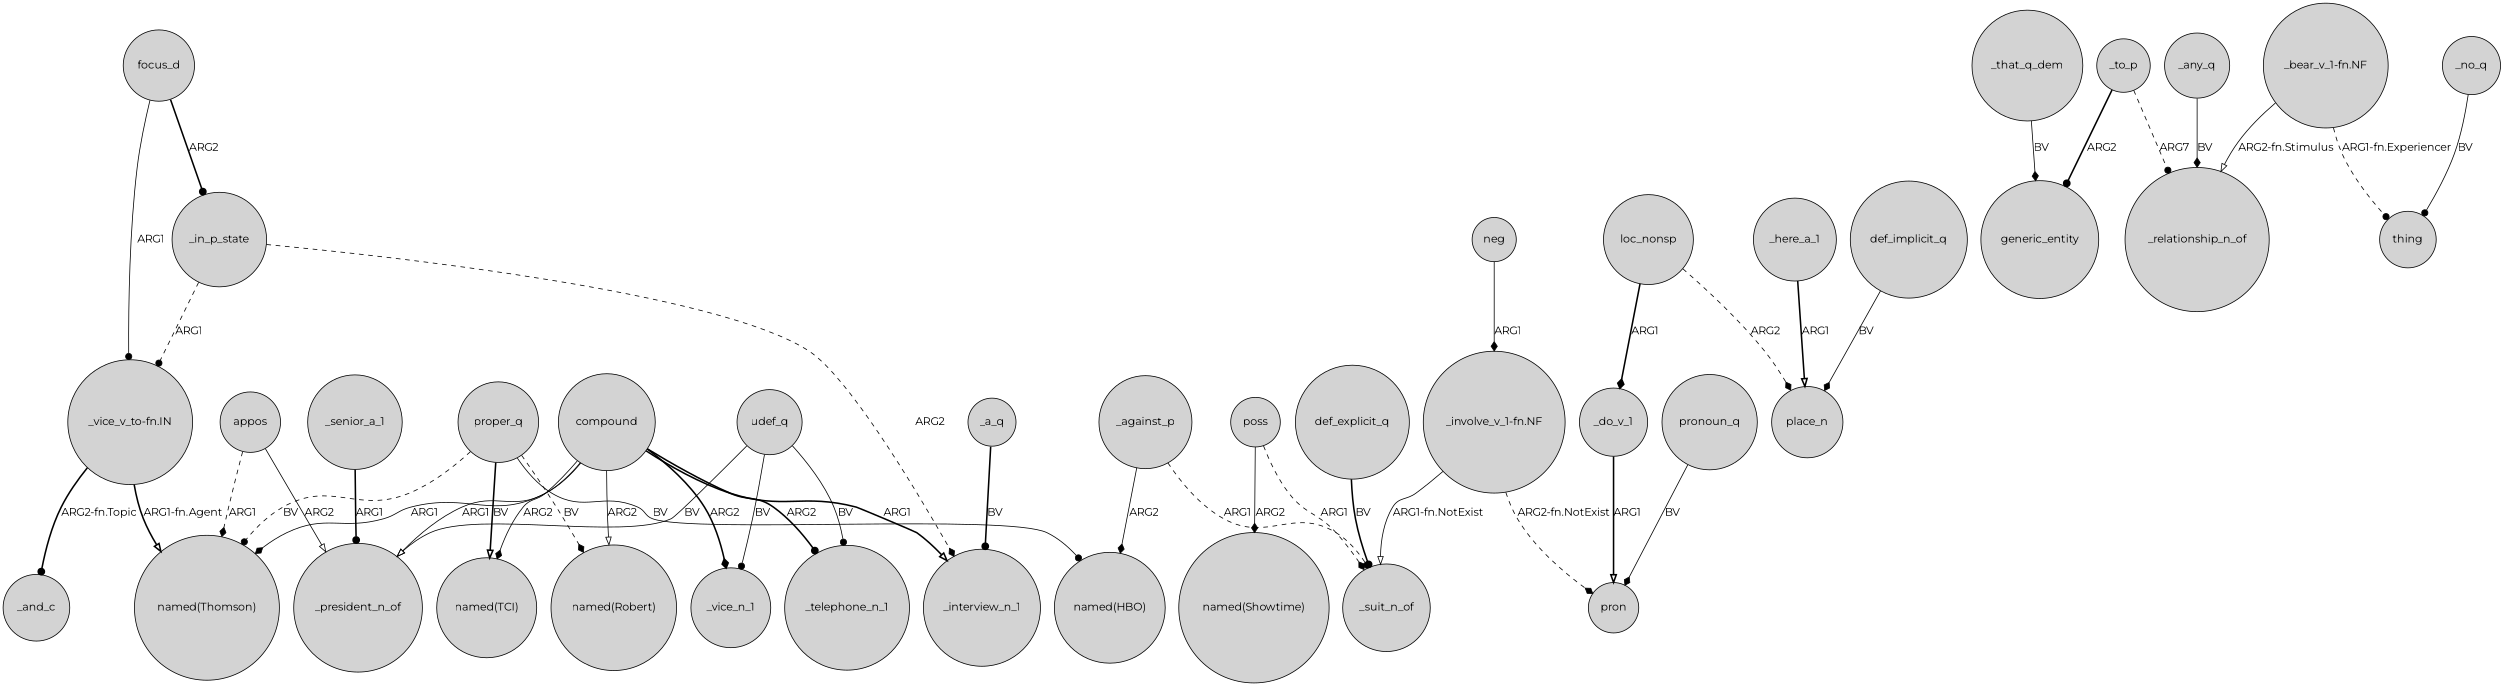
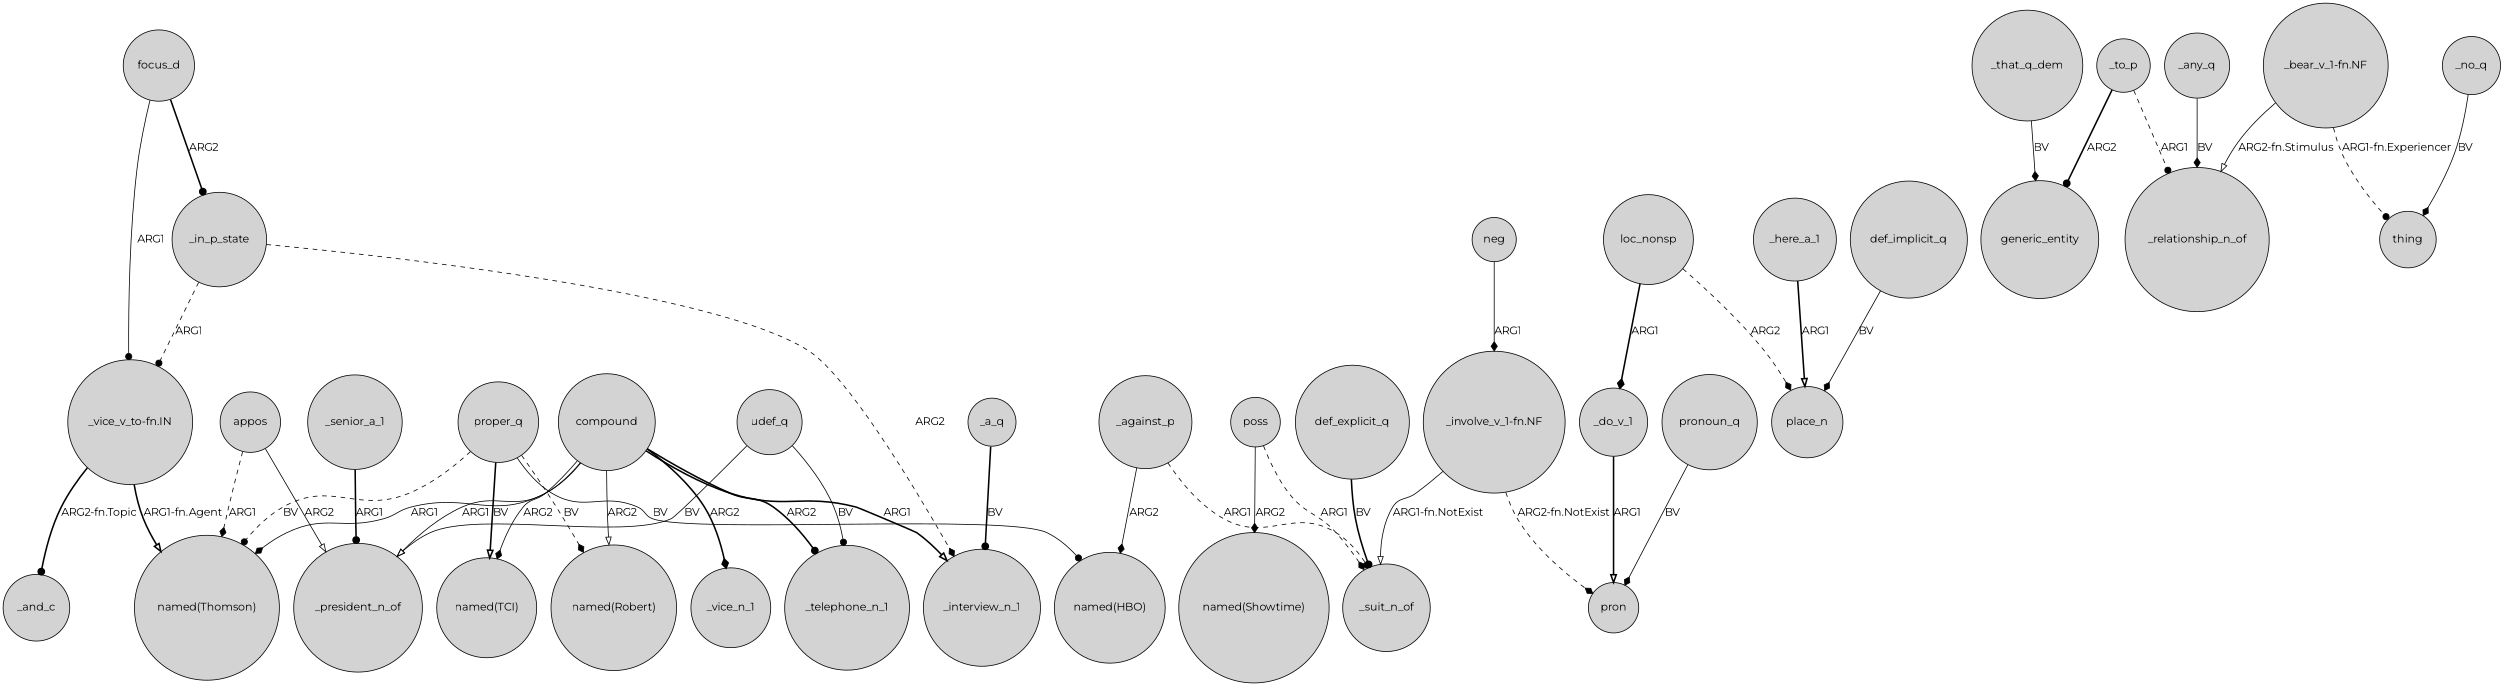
edge "_to_p" -> "_relationship_n_of": label "ARG7" -> "ARG1"
edge "_no_q" -> "thing": arrowhead dot -> diamond
edge "udef_q" -> "_vice_n_1": removed, label "BV"
